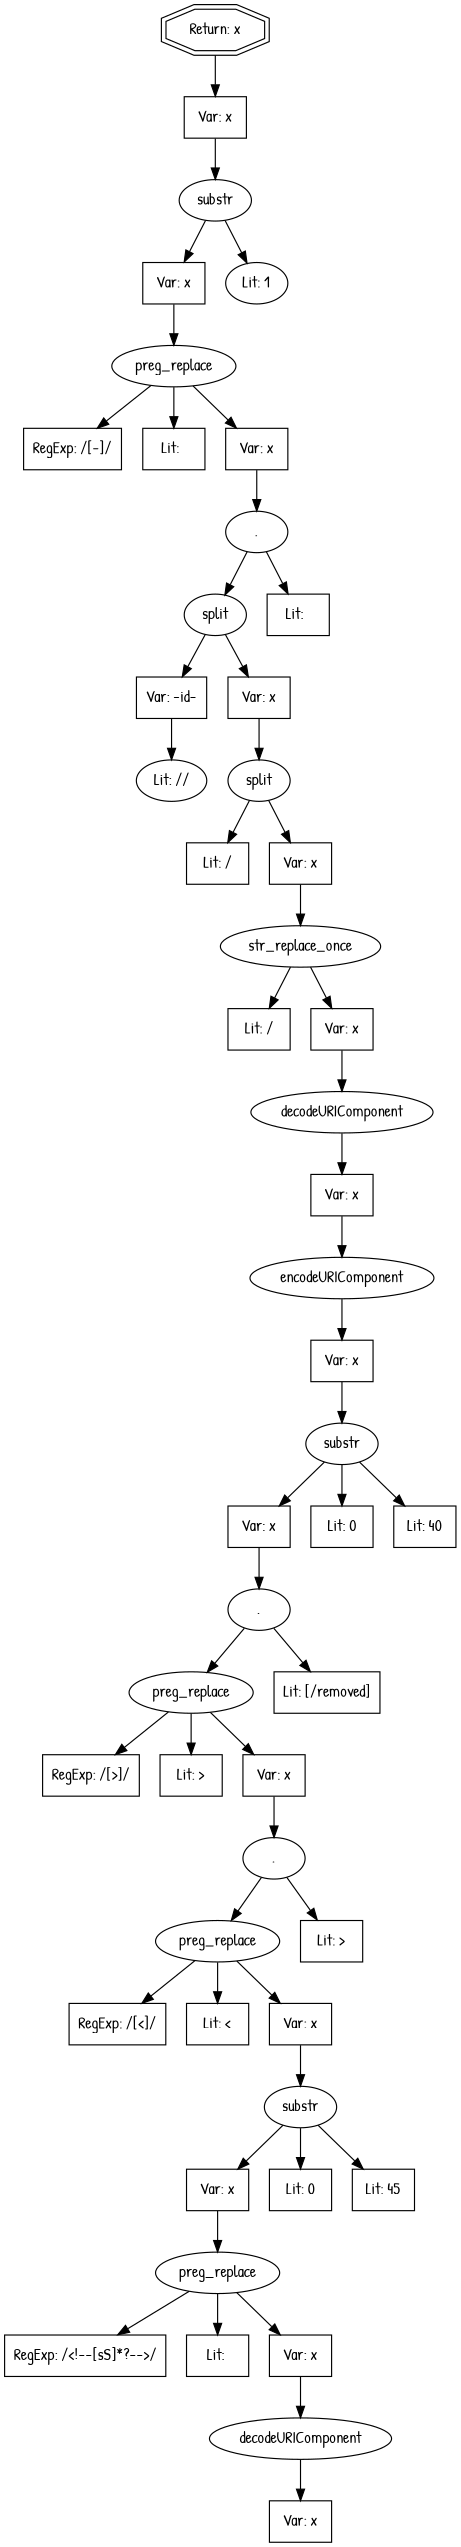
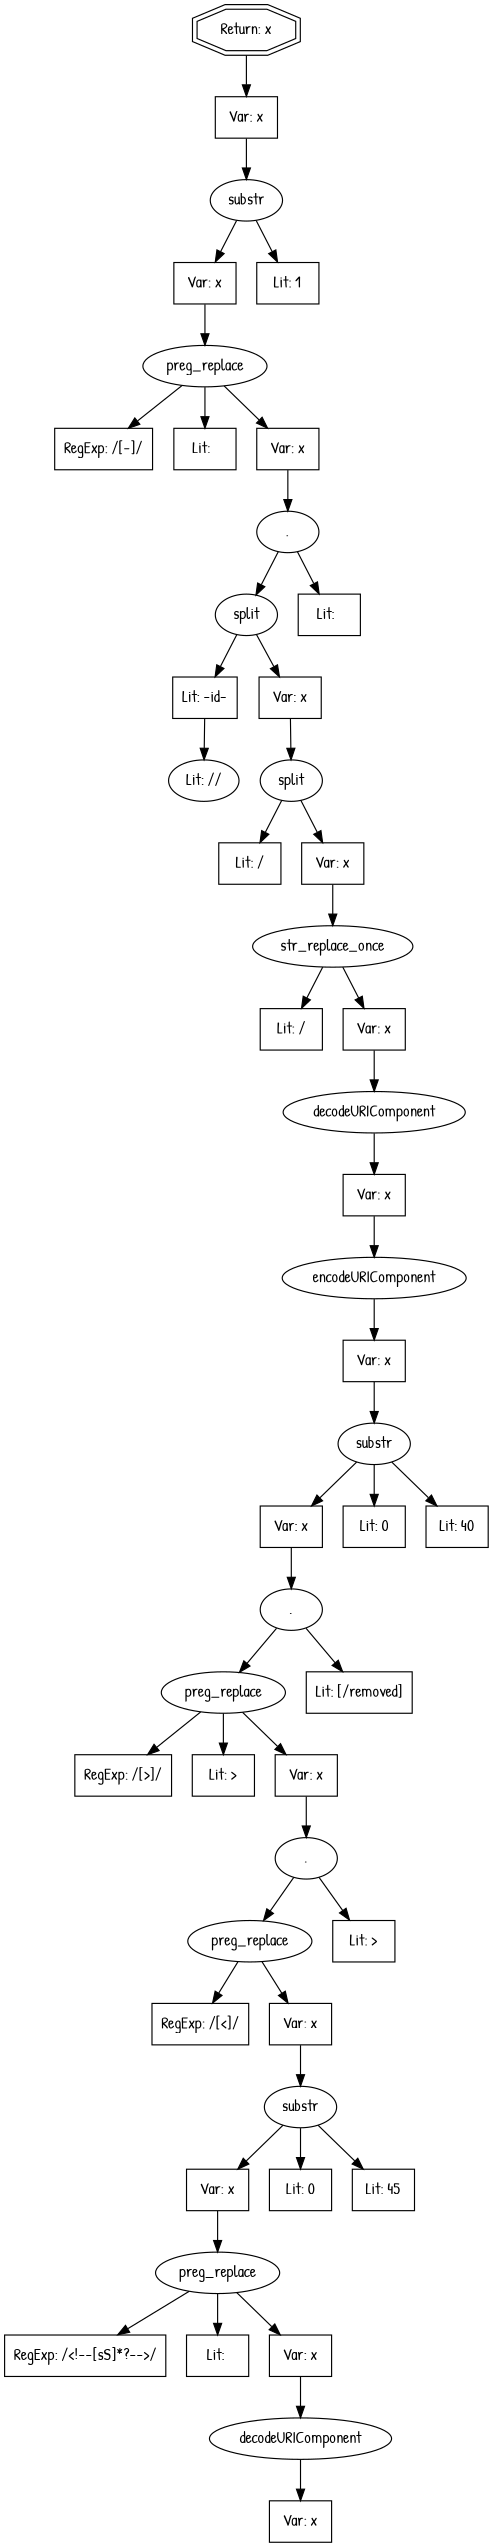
node "Lit: 1": shape ellipse -> box
node "Var: -id-": label "Var: -id-" -> "Lit: -id-"
node "Lit: <": removed
